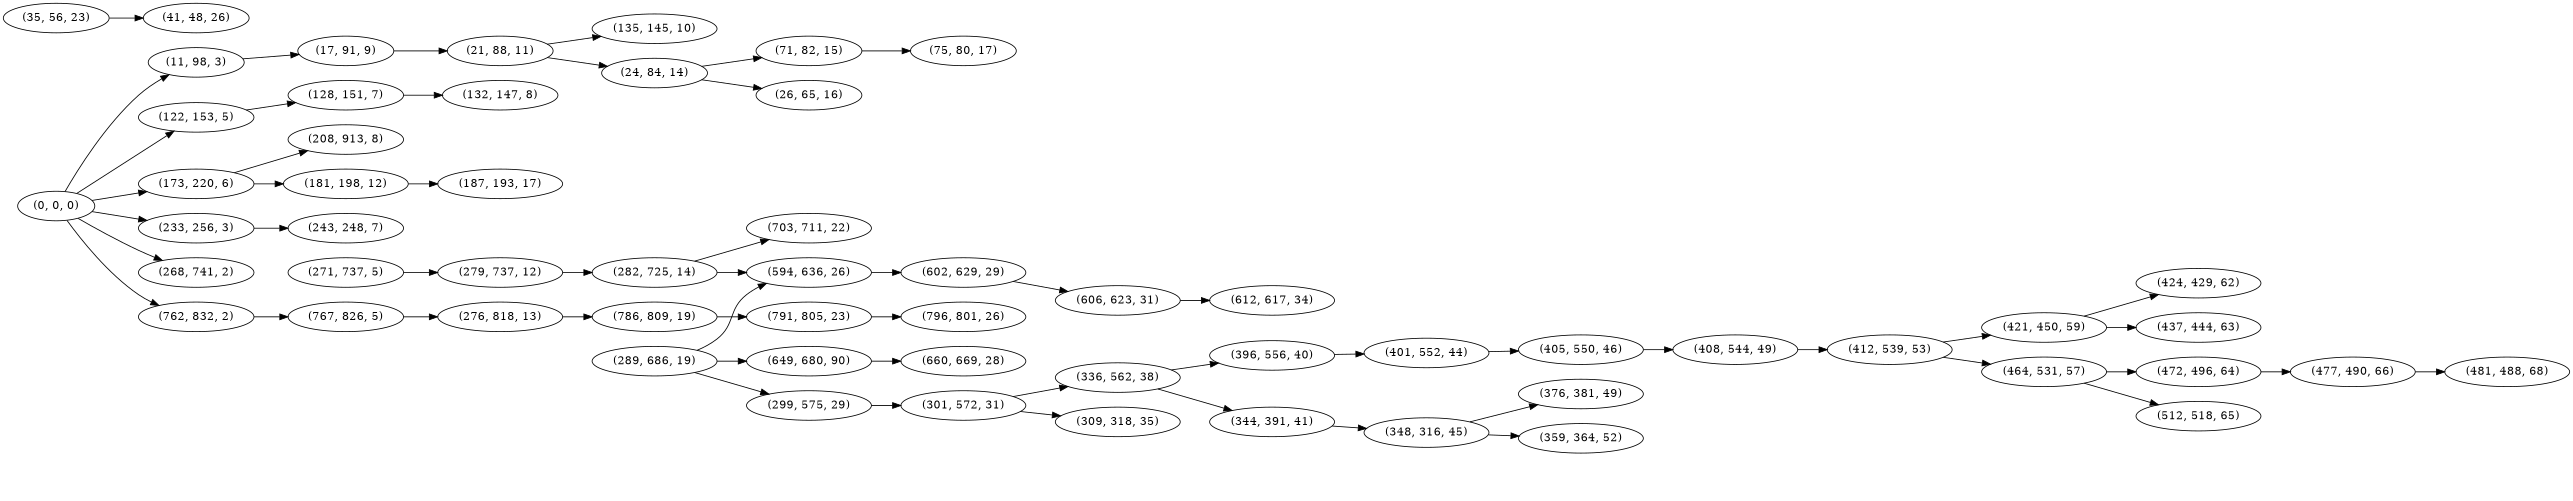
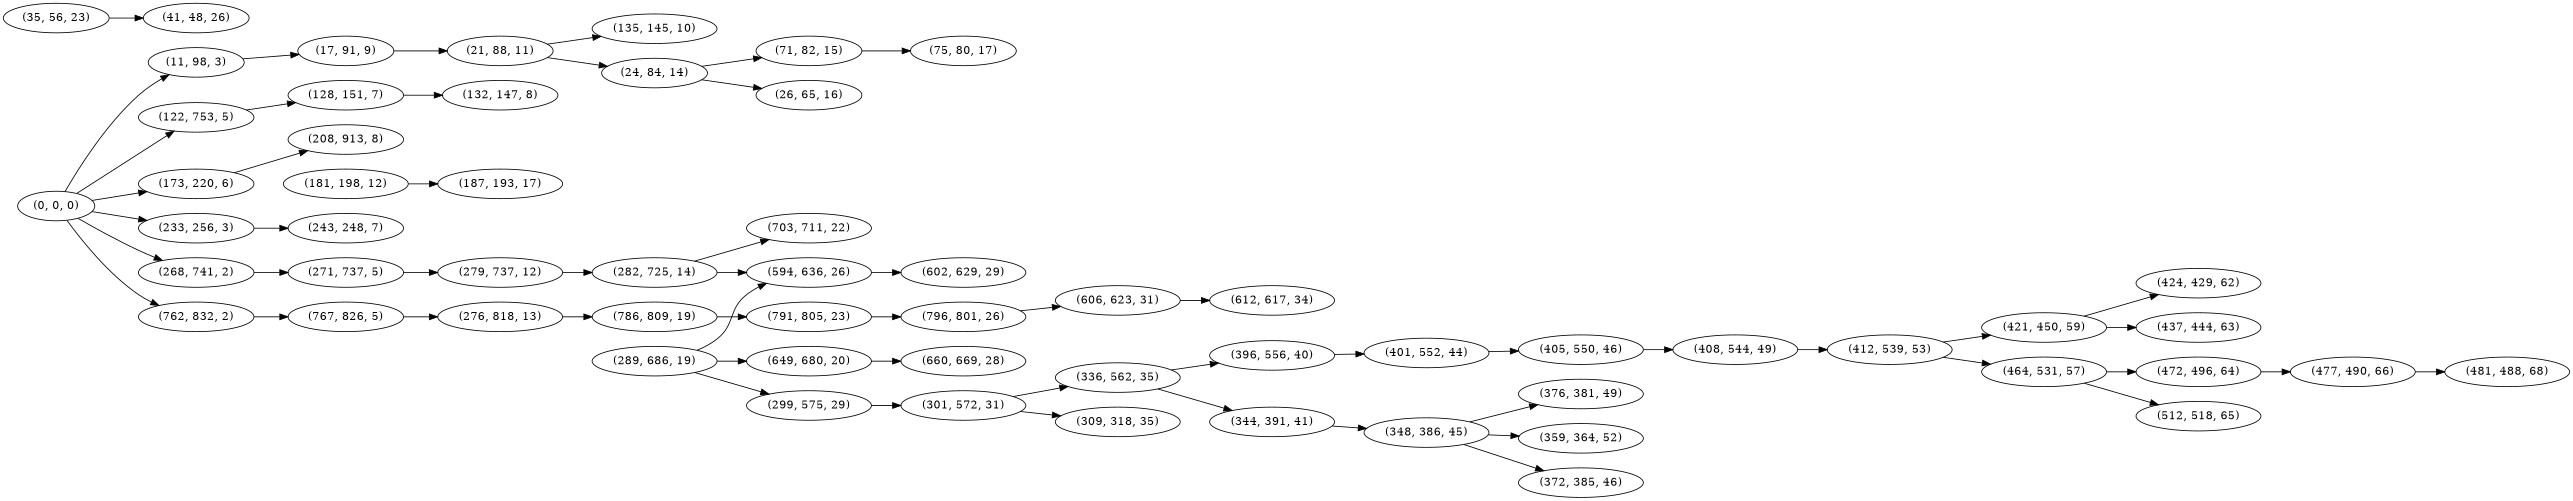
node "(122, 153, 5)": label "(122, 153, 5)" -> "(122, 753, 5)"
edge "(173, 220, 6)" -> "(181, 198, 12)": removed
edge "(268, 741, 2)" -> "(271, 737, 5)": added
edge "(602, 629, 29)" -> "(606, 623, 31)": now "(796, 801, 26)" -> "(606, 623, 31)"
node "(649, 680, 90)": label "(649, 680, 90)" -> "(649, 680, 20)"
node "(336, 562, 38)": label "(336, 562, 38)" -> "(336, 562, 35)"
node "(348, 316, 45)": label "(348, 316, 45)" -> "(348, 386, 45)"
node "(372, 385, 46)": added
